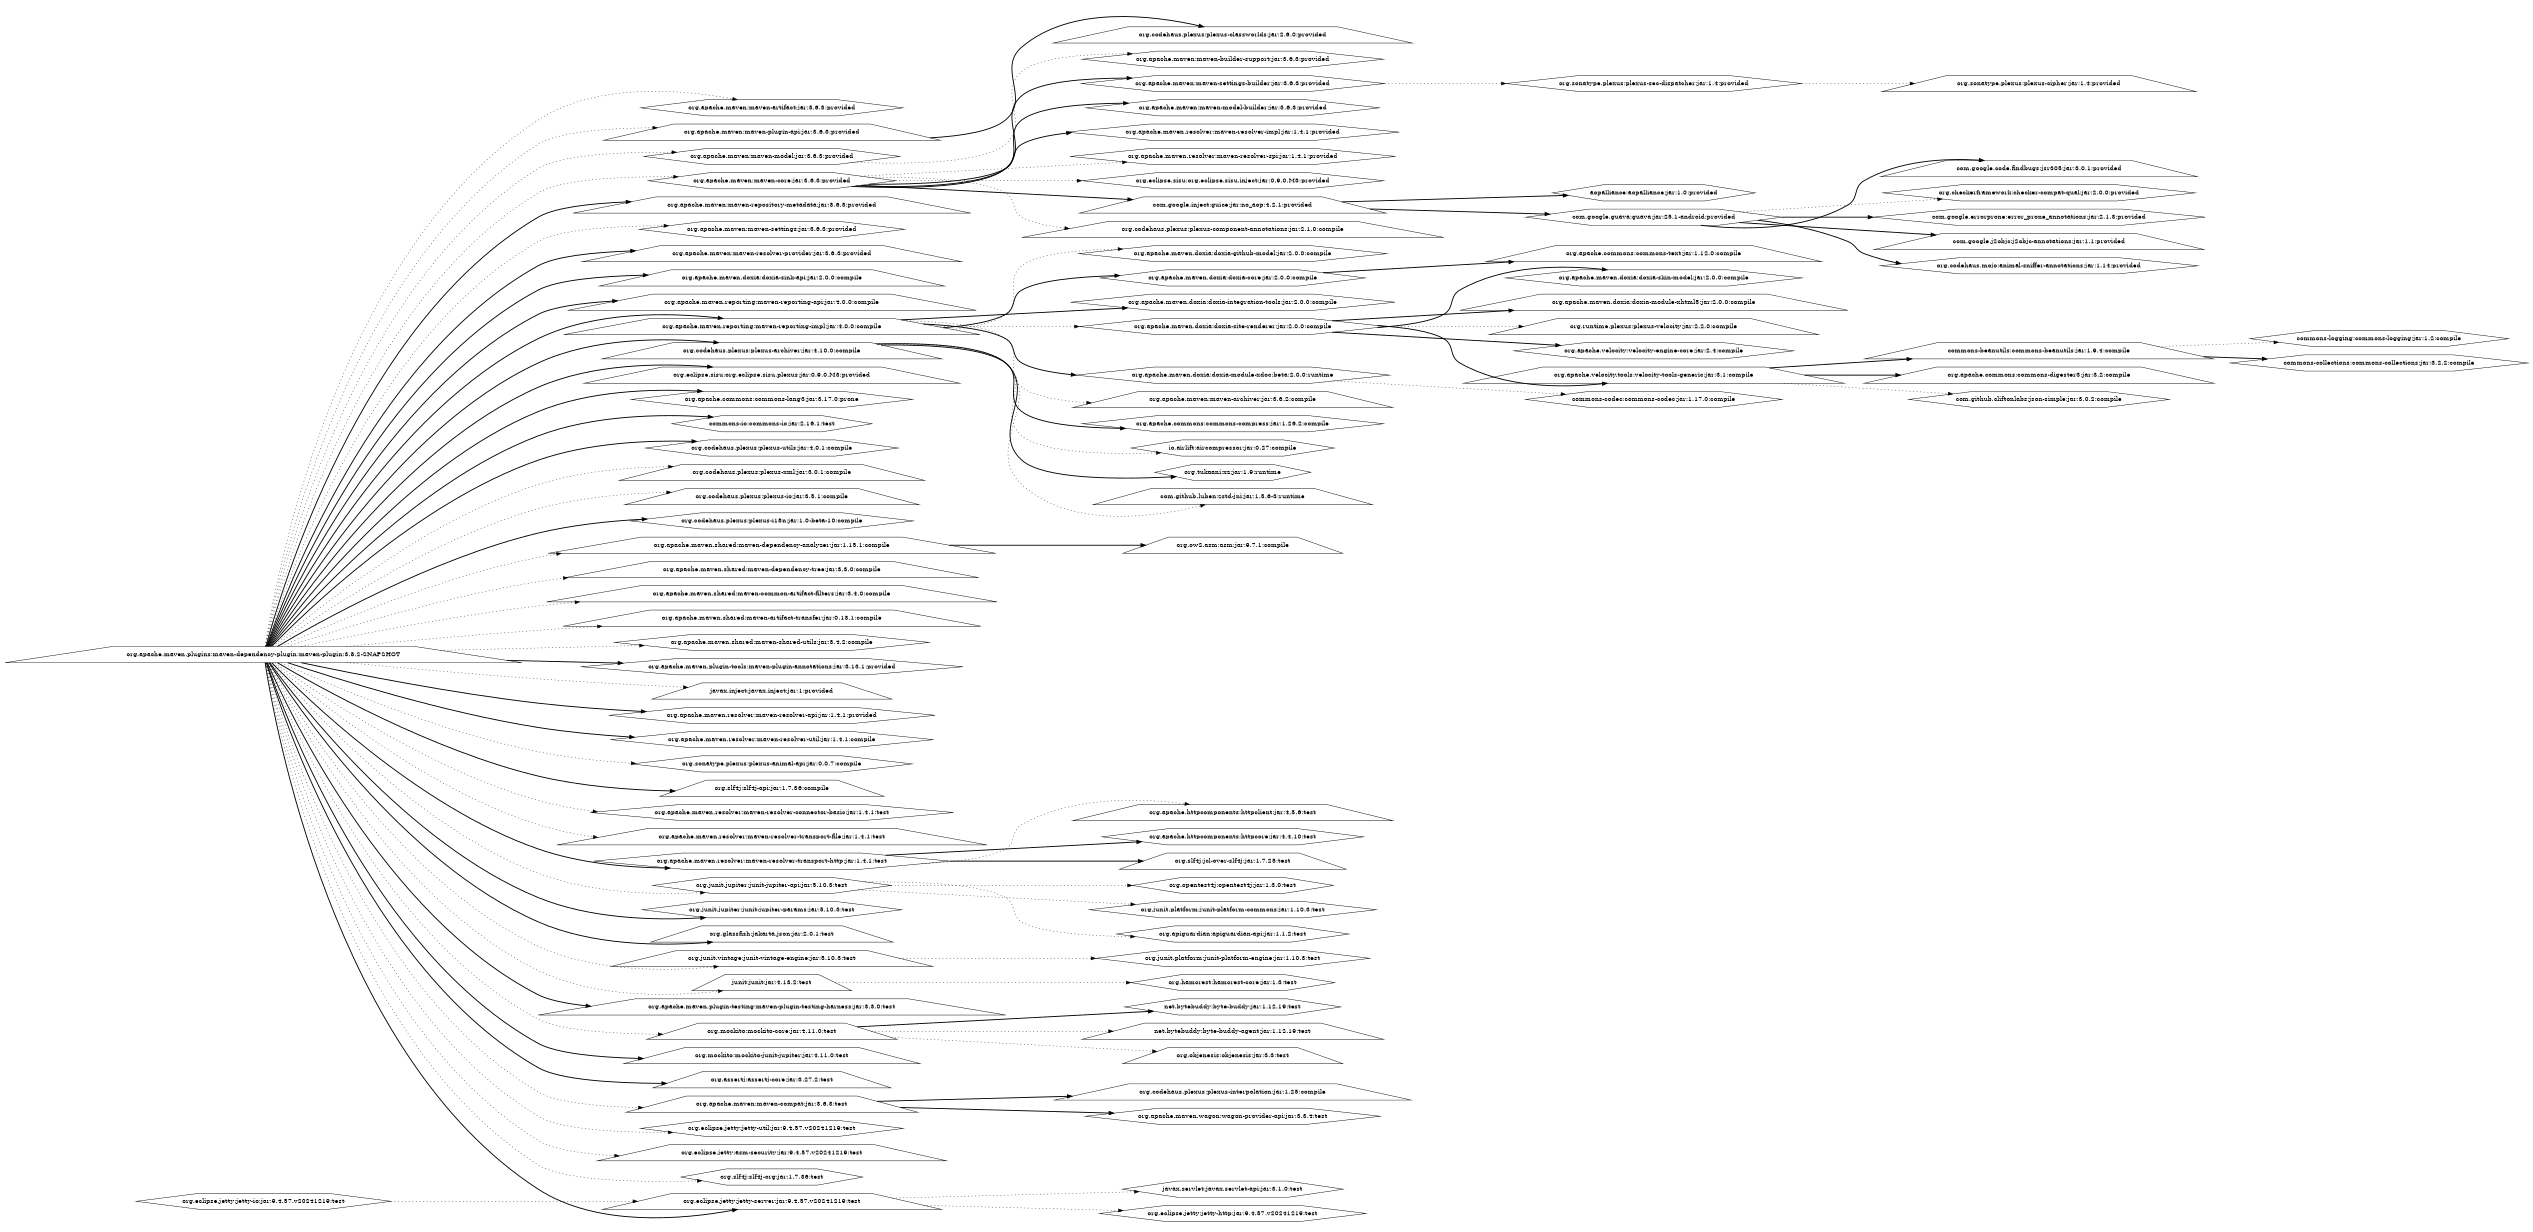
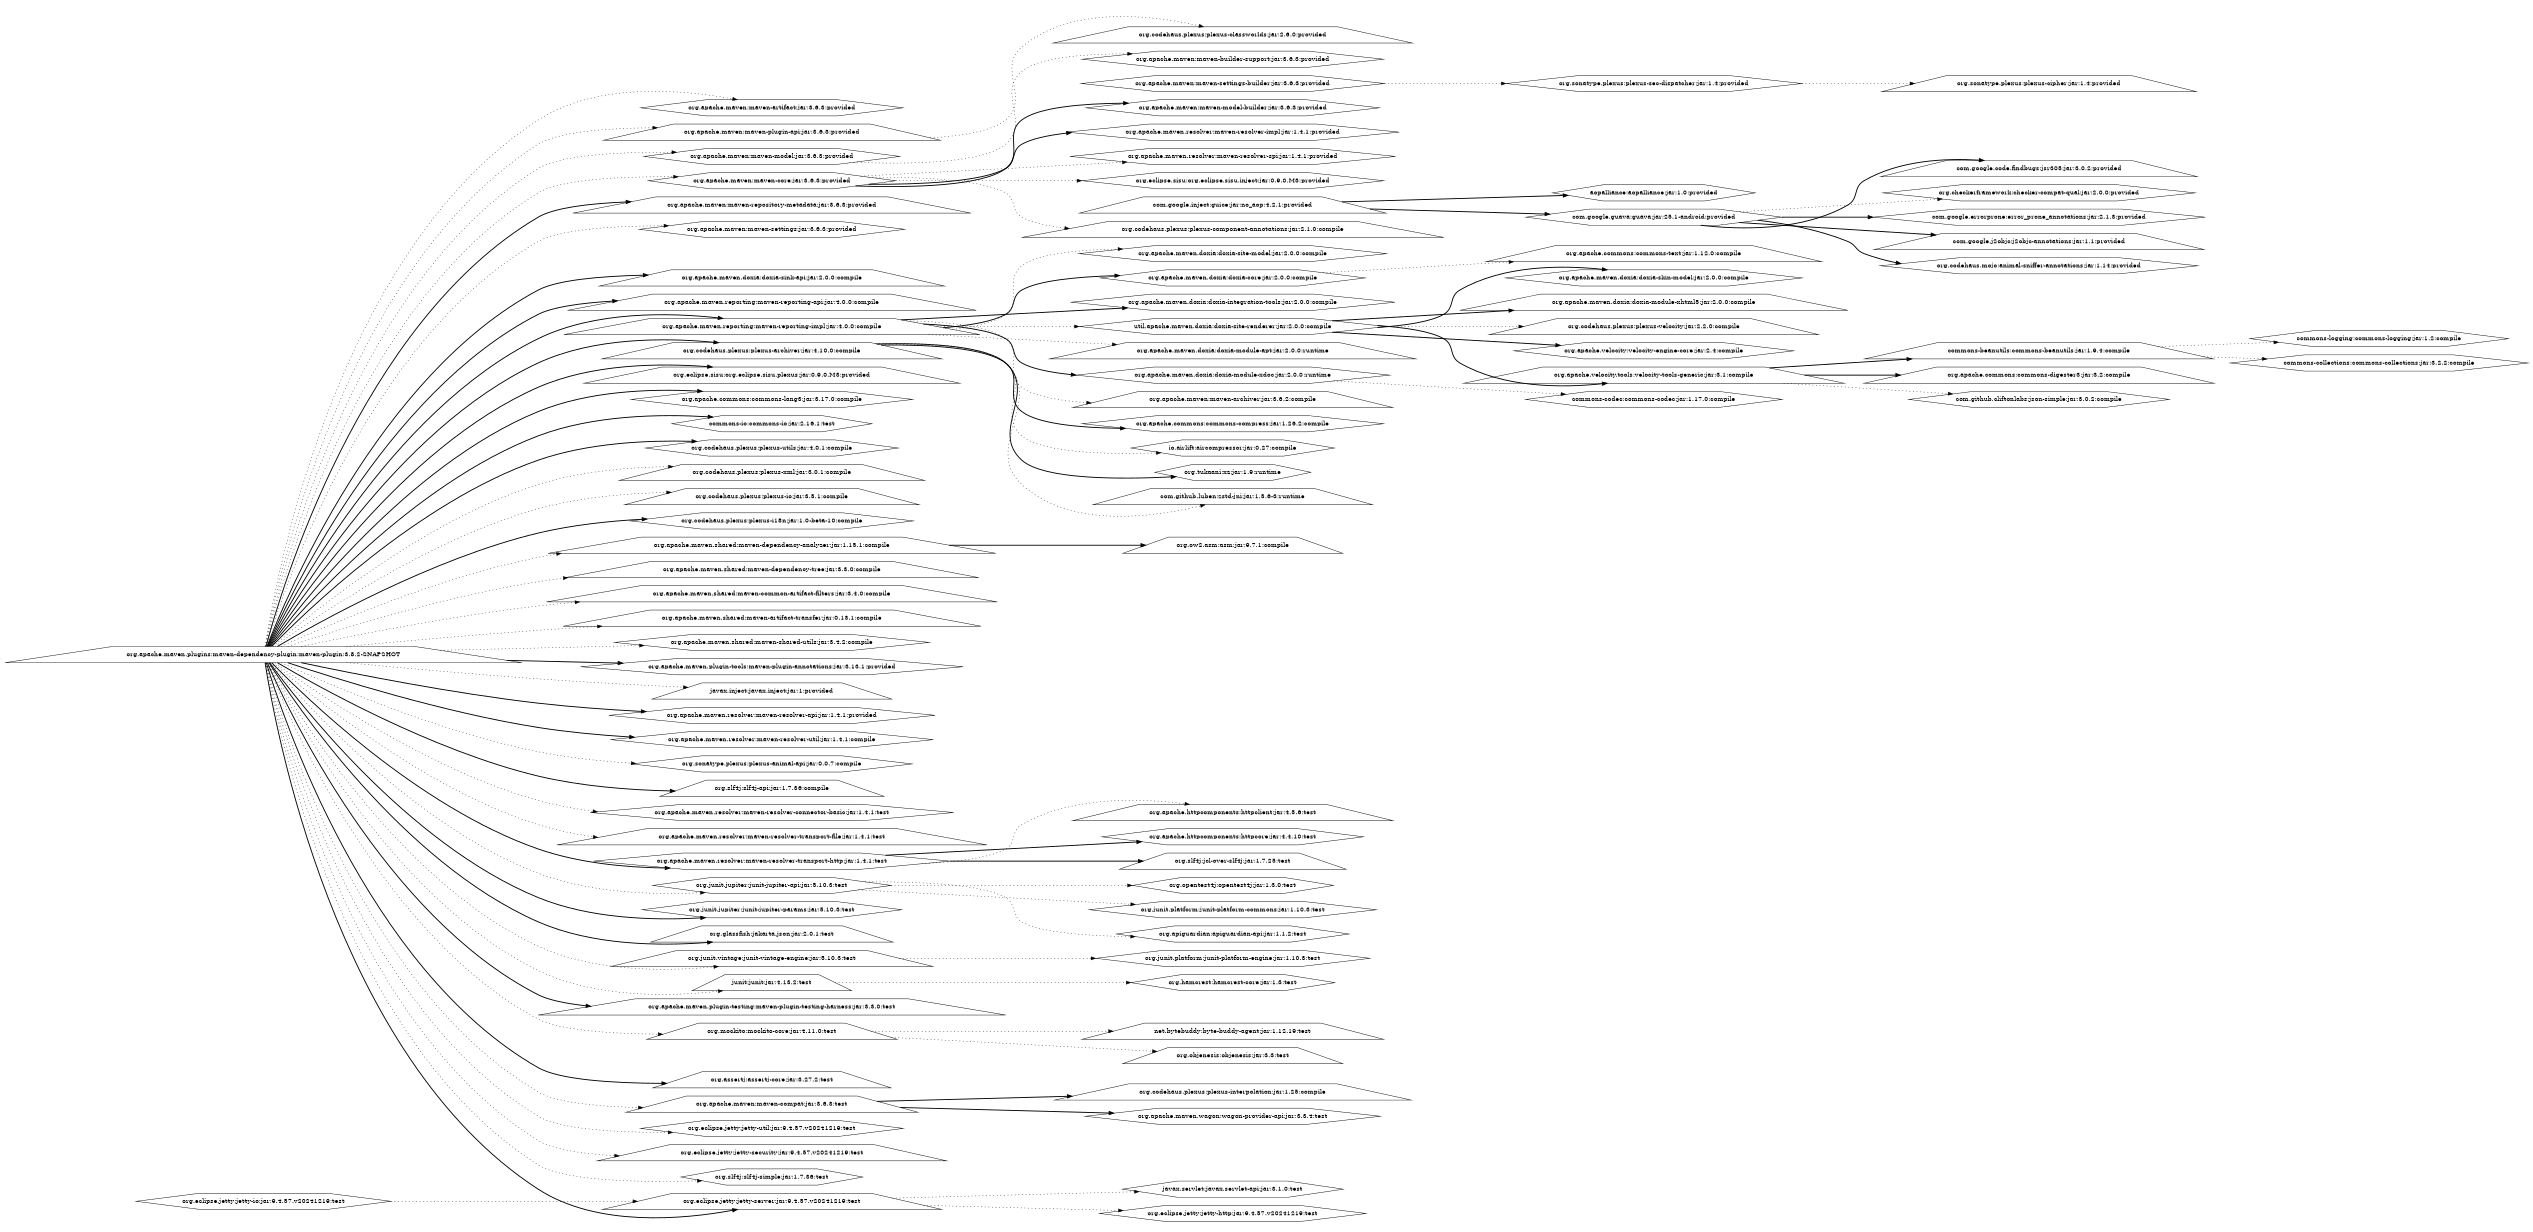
edge "org.apache.maven:maven-plugin-api:jar:3.6.3:provided" -> "org.codehaus.plexus:plexus-classworlds:jar:2.6.0:provided": style bold -> dotted
edge "org.apache.maven:maven-core:jar:3.6.3:provided" -> "org.apache.maven:maven-settings-builder:jar:3.6.3:provided": removed
node "com.google.code.findbugs:jsr305:jar:3.0.1:provided": label "com.google.code.findbugs:jsr305:jar:3.0.1:provided" -> "com.google.code.findbugs:jsr305:jar:3.0.2:provided"
edge "org.apache.maven:maven-core:jar:3.6.3:provided" -> "com.google.inject:guice:jar:no_aop:4.2.1:provided": removed
node "org.apache.maven:maven-resolver-provider:jar:3.6.3:provided": removed
node "org.apache.maven.doxia:doxia-github-model:jar:2.0.0:compile": label "org.apache.maven.doxia:doxia-github-model:jar:2.0.0:compile" -> "org.apache.maven.doxia:doxia-site-model:jar:2.0.0:compile"
edge "org.apache.maven.doxia:doxia-core:jar:2.0.0:compile" -> "org.apache.commons:commons-text:jar:1.12.0:compile": style bold -> dotted
node "org.apache.maven.doxia:doxia-site-renderer:jar:2.0.0:compile": label "org.apache.maven.doxia:doxia-site-renderer:jar:2.0.0:compile" -> "util.apache.maven.doxia:doxia-site-renderer:jar:2.0.0:compile"
node "org.runtime.plexus:plexus-velocity:jar:2.2.0:compile": label "org.runtime.plexus:plexus-velocity:jar:2.2.0:compile" -> "org.codehaus.plexus:plexus-velocity:jar:2.2.0:compile"
node "org.apache.maven.doxia:doxia-module-apt:jar:2.0.0:runtime": added
edge "commons-beanutils:commons-beanutils:jar:1.9.4:compile" -> "commons-collections:commons-collections:jar:3.2.2:compile": style bold -> dotted
node "org.apache.maven.doxia:doxia-module-xdoc:beta:2.0.0:runtime": label "org.apache.maven.doxia:doxia-module-xdoc:beta:2.0.0:runtime" -> "org.apache.maven.doxia:doxia-module-xdoc:jar:2.0.0:runtime"
node "org.apache.commons:commons-lang3:jar:3.17.0:prone": label "org.apache.commons:commons-lang3:jar:3.17.0:prone" -> "org.apache.commons:commons-lang3:jar:3.17.0:compile"
node "net.bytebuddy:byte-buddy:jar:1.12.19:test": removed
node "org.mockito:mockito-junit-jupiter:jar:4.11.0:test": removed
node "org.eclipse.jetty:asm-security:jar:9.4.57.v20241219:test": label "org.eclipse.jetty:asm-security:jar:9.4.57.v20241219:test" -> "org.eclipse.jetty:jetty-security:jar:9.4.57.v20241219:test"
node "org.slf4j:slf4j-org:jar:1.7.36:test": label "org.slf4j:slf4j-org:jar:1.7.36:test" -> "org.slf4j:slf4j-simple:jar:1.7.36:test"
